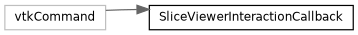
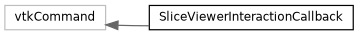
edge "vtkCommand" -> "SliceViewerInteractionCallback": reversed
